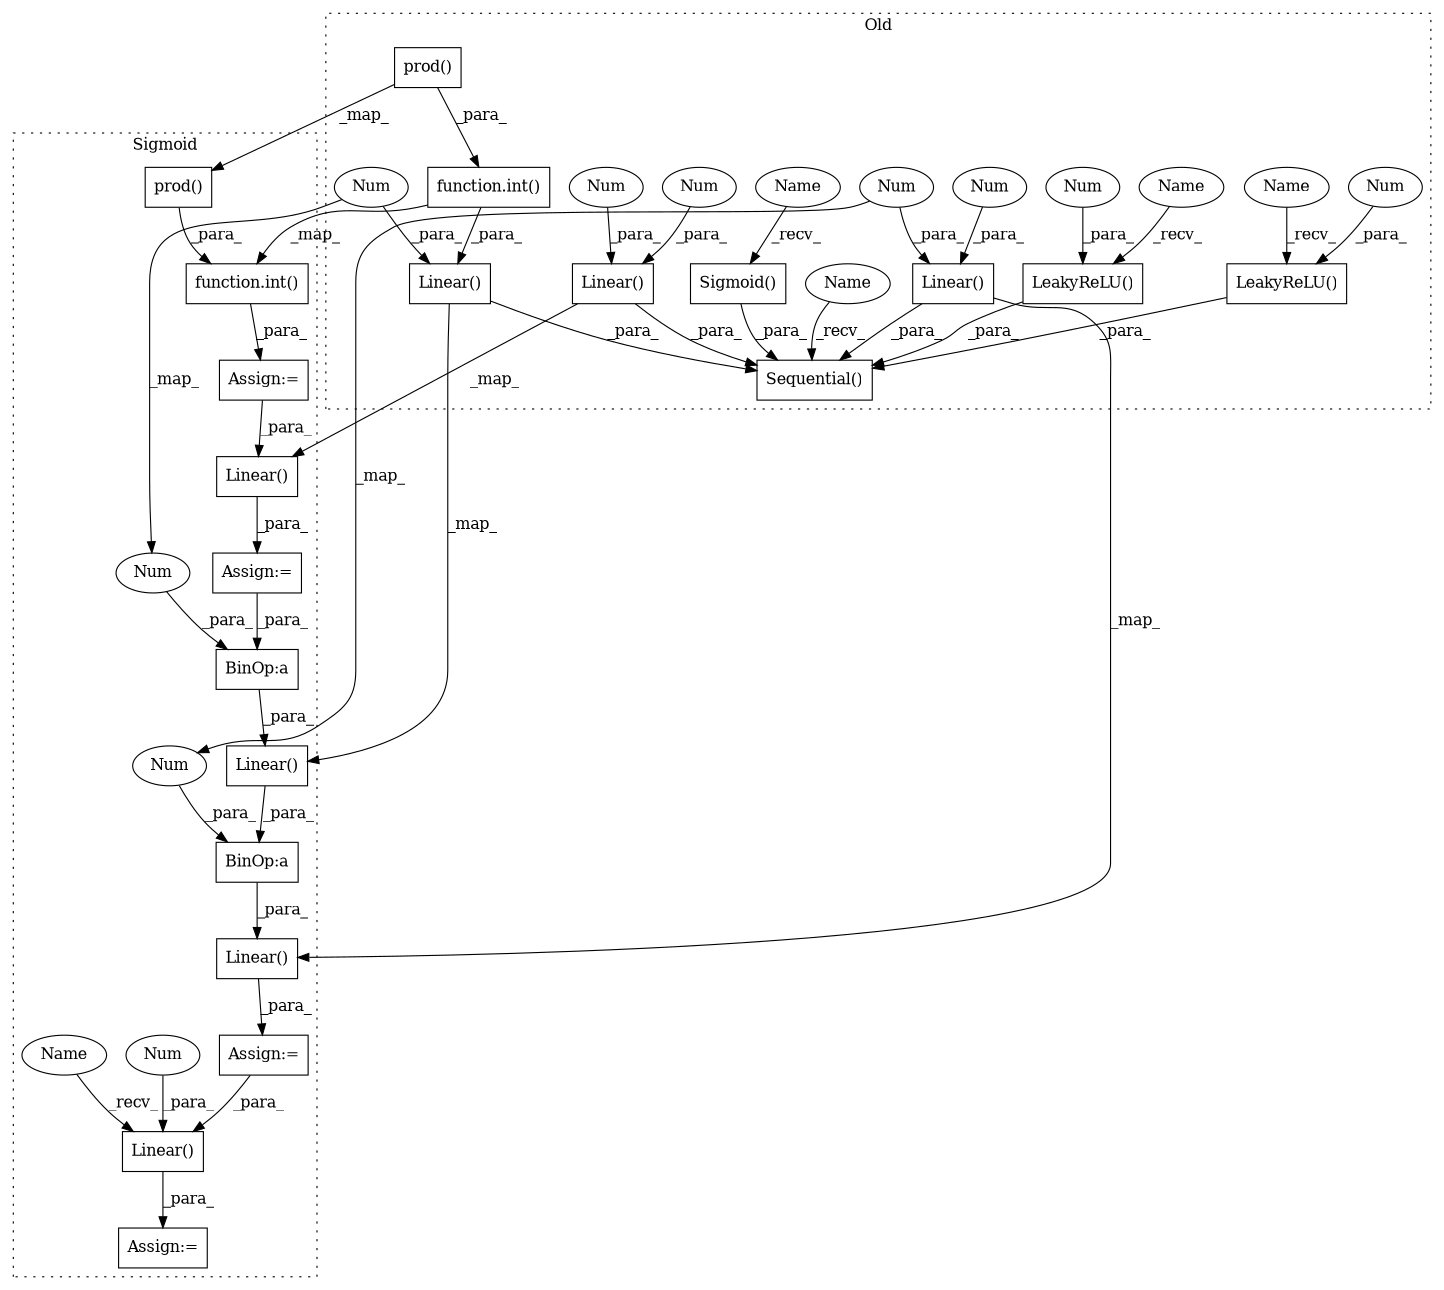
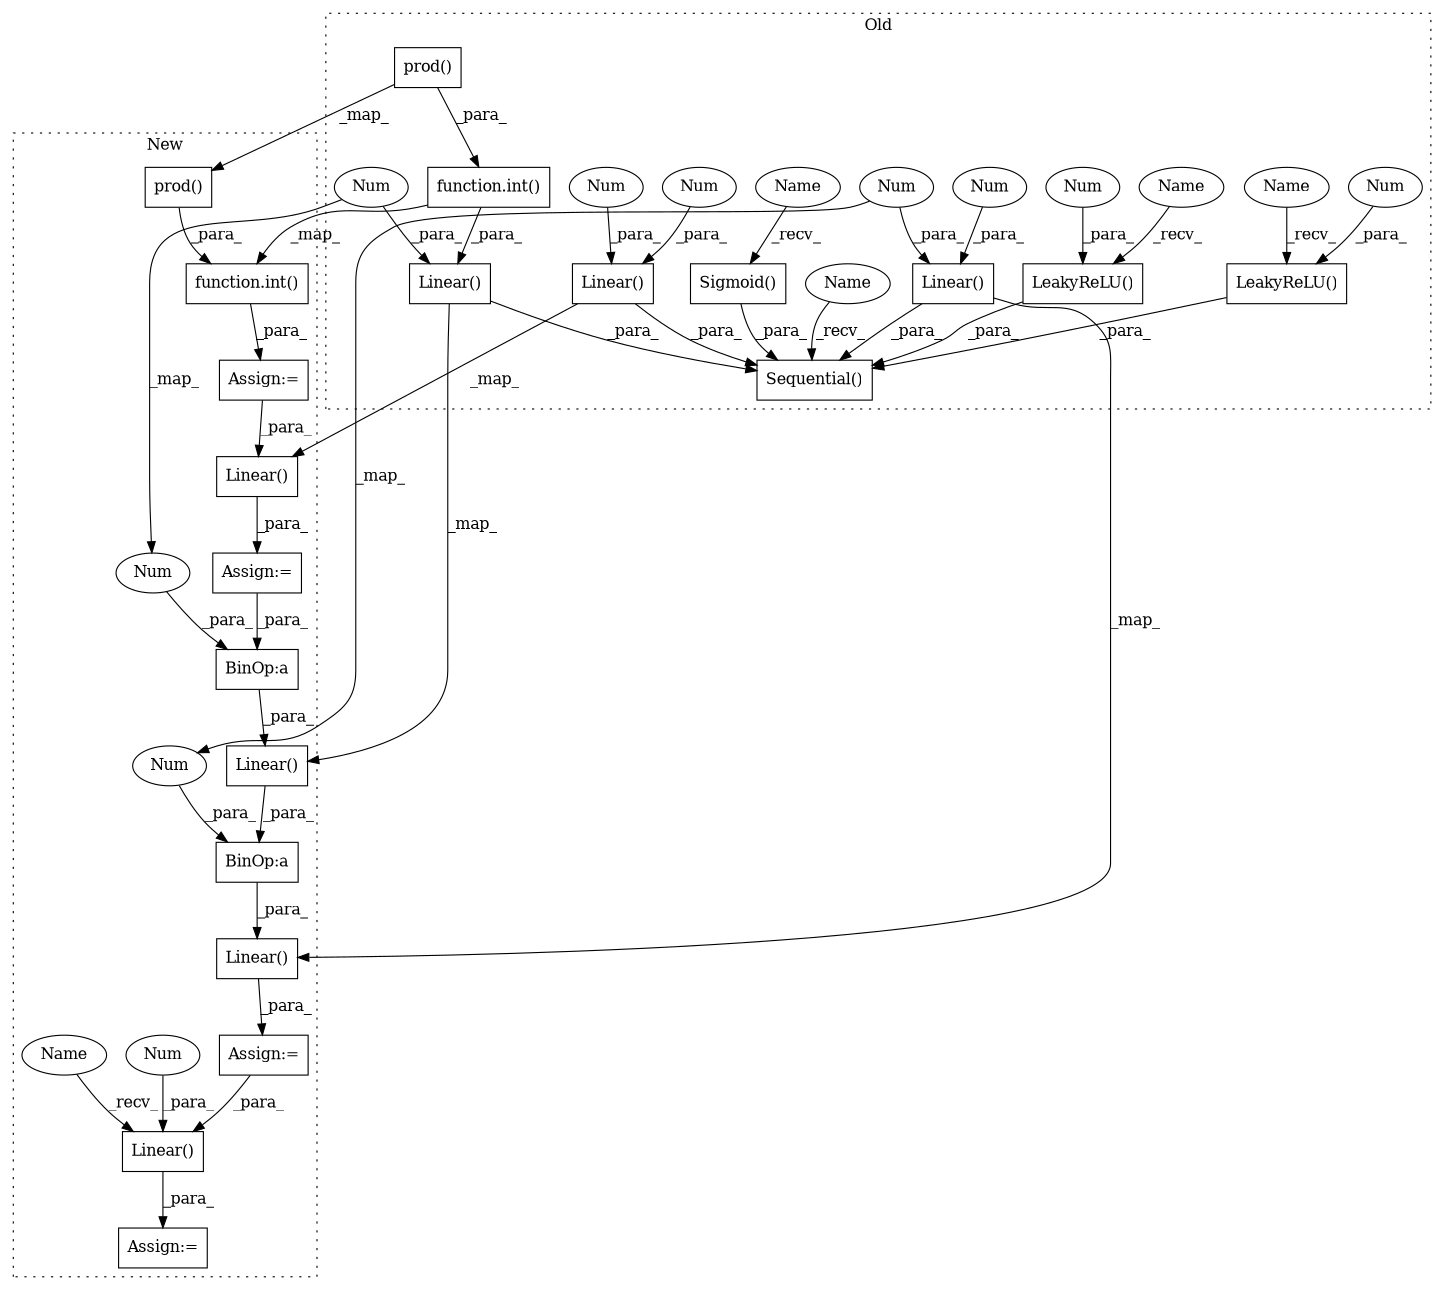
cluster "Sigmoid": label "Sigmoid" -> "New"
